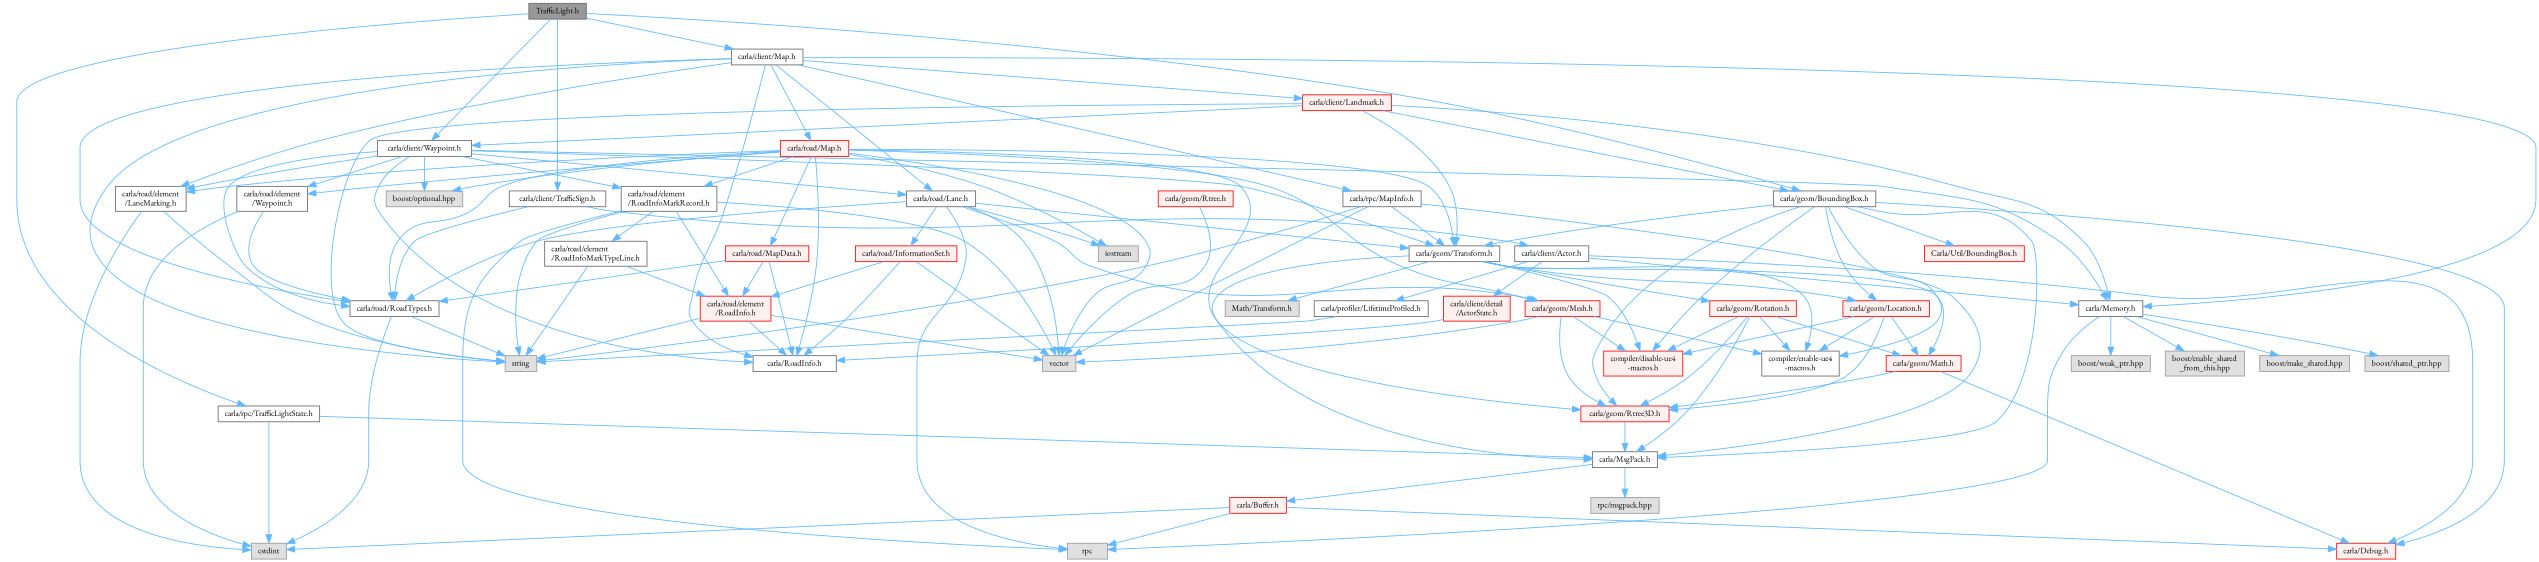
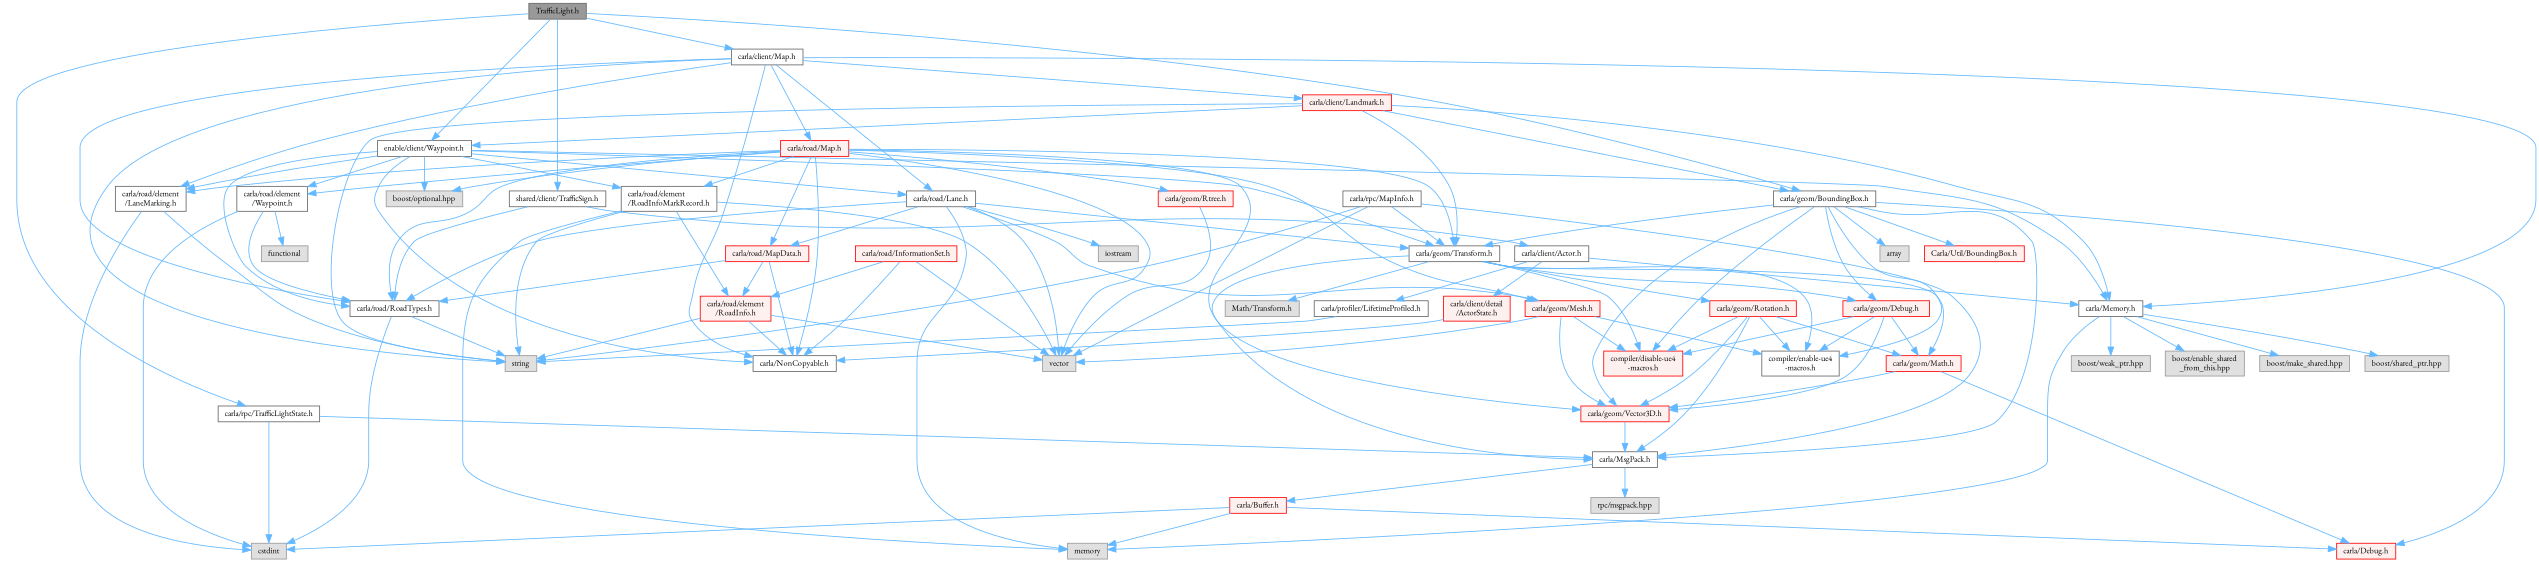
edge "carla/client/Map.h" -> "carla/rpc/MapInfo.h": removed
node "carla/client/Waypoint.h": label "carla/client/Waypoint.h" -> "enable/client/Waypoint.h"
edge "carla/road/Map.h" -> "iostream": now "carla/road/Map.h" -> "carla/geom/Rtree.h"
node "carla/client/TrafficSign.h": label "carla/client/TrafficSign.h" -> "shared/client/TrafficSign.h"
edge "carla/road/Lane.h" -> "carla/road/InformationSet.h": now "carla/road/Lane.h" -> "carla/road/MapData.h"
node "functional": added
node "carla/road/element /RoadInfoMarkTypeLine.h": removed
node "array": added
edge "carla/client/Actor.h" -> "carla/Debug.h": removed
node "carla/geom/Location.h": label "carla/geom/Location.h" -> "carla/geom/Debug.h"
node "carla/RoadInfo.h": label "carla/RoadInfo.h" -> "carla/NonCopyable.h"
node "carla/geom/Rtree3D.h": label "carla/geom/Rtree3D.h" -> "carla/geom/Vector3D.h"
node "rpc": label "rpc" -> "memory"
